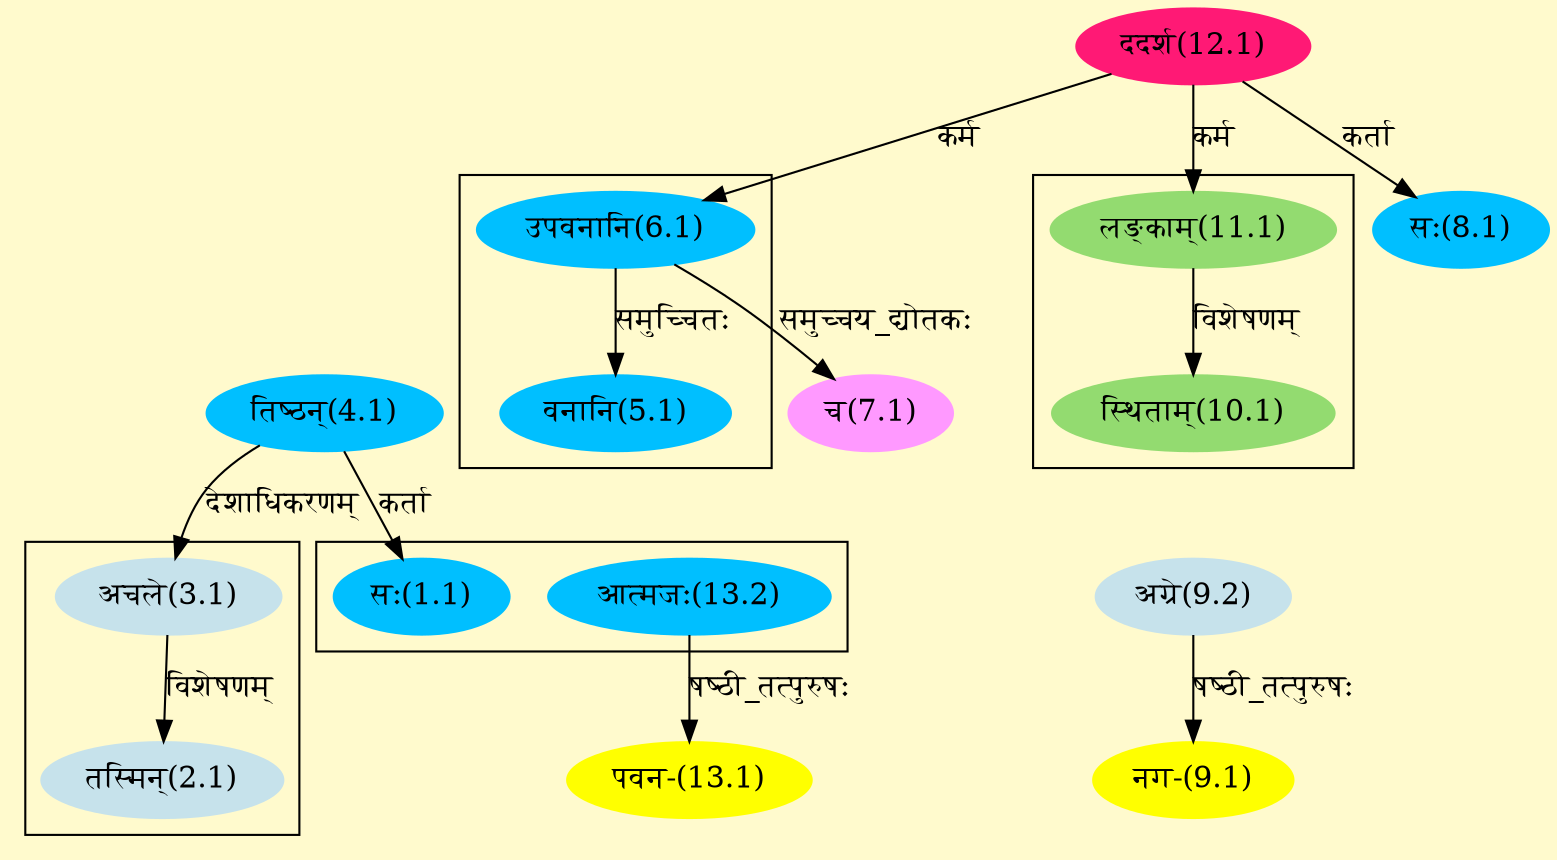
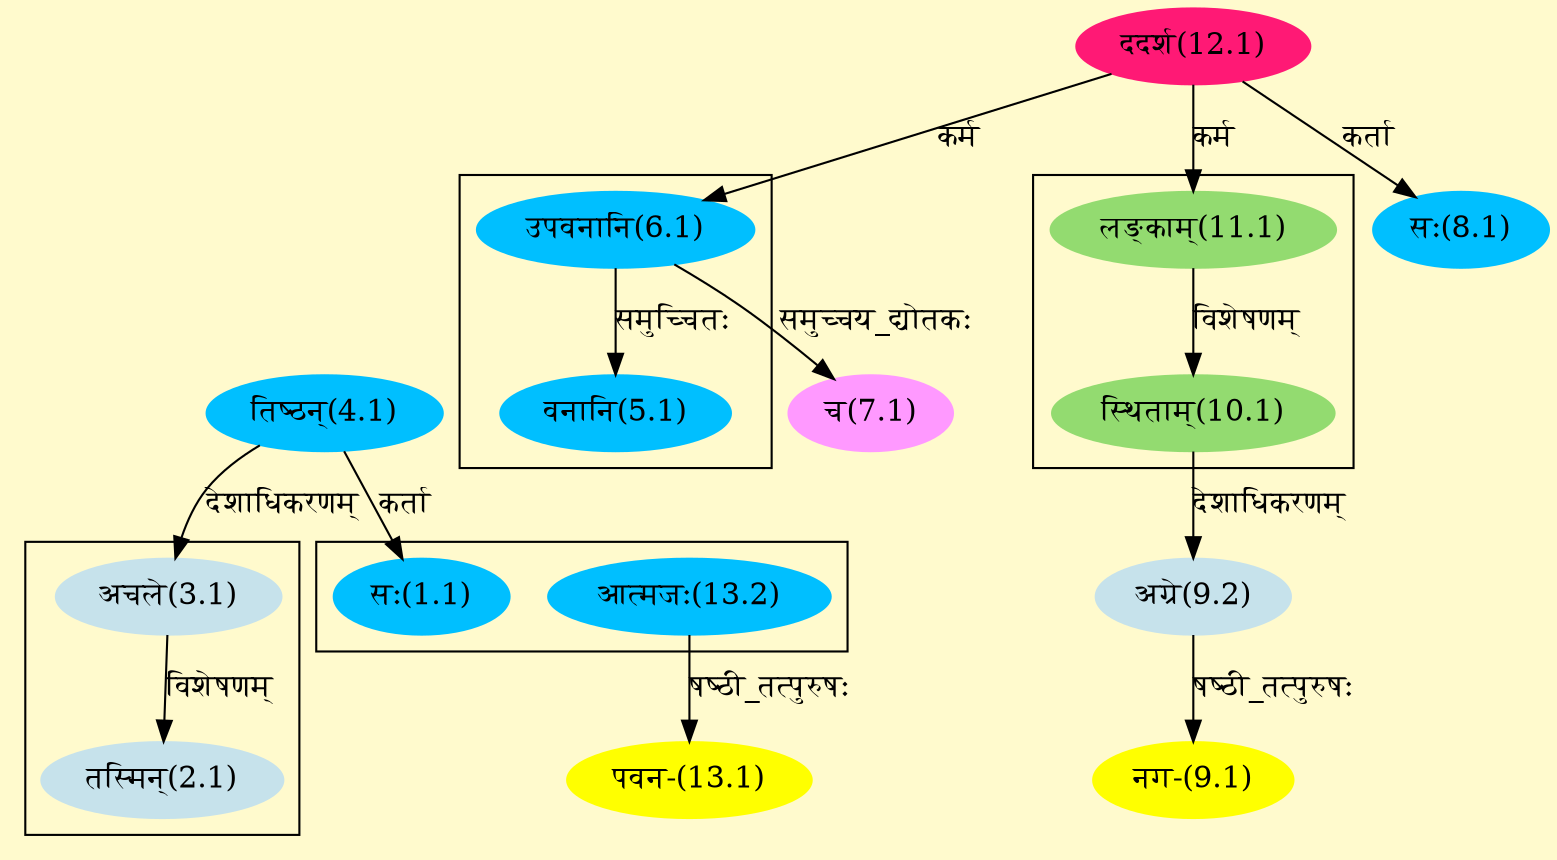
edge "स्थिताम्(10.1)" -> "अग्रे(9.2)": added, label "देशाधिकरणम्"
